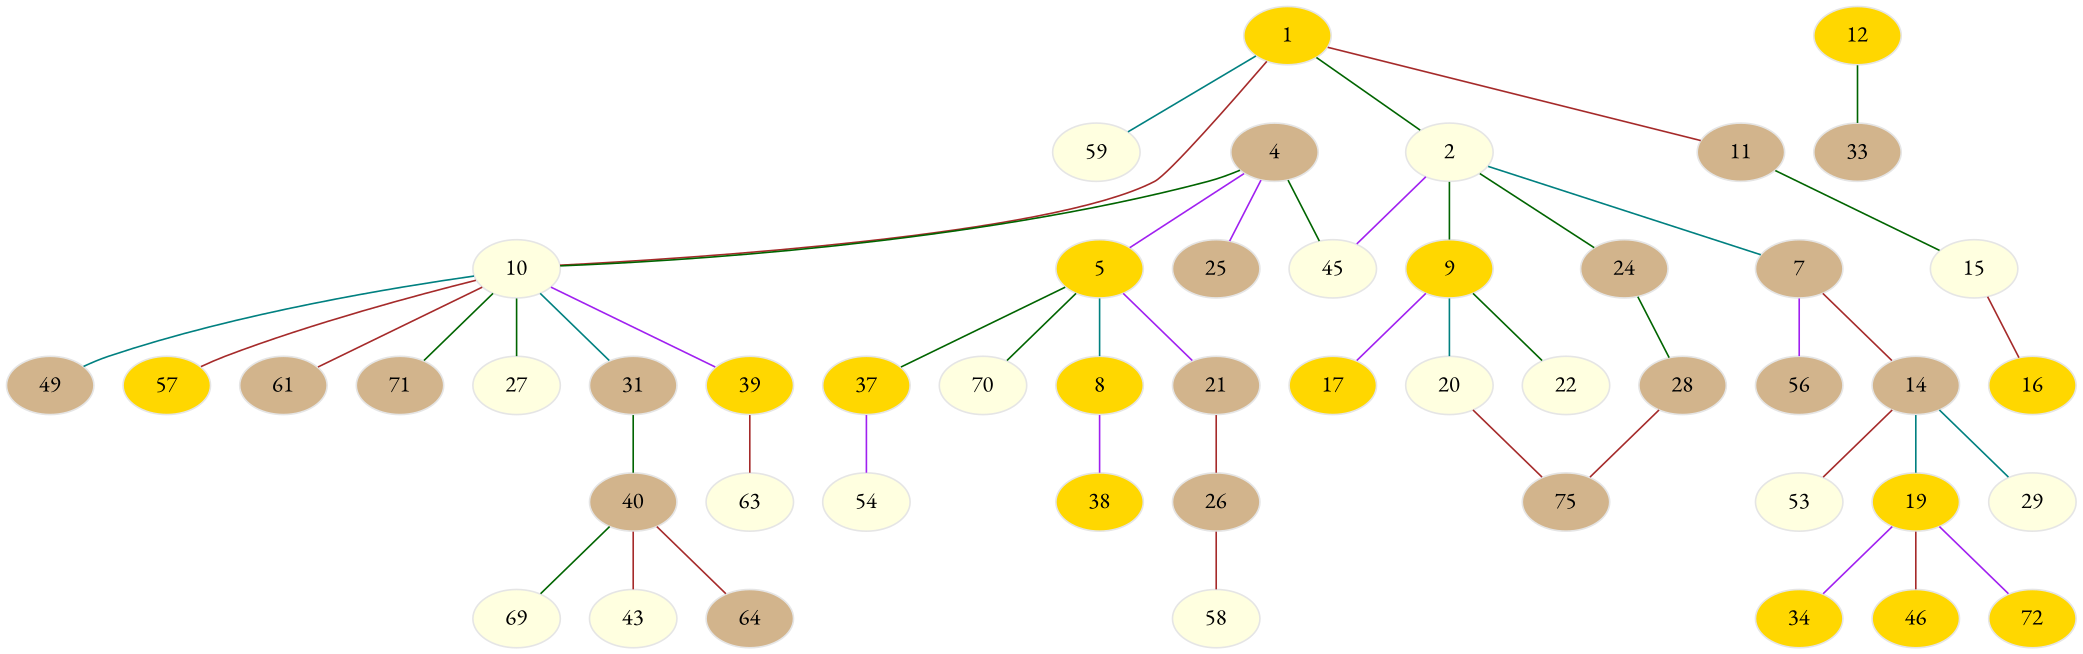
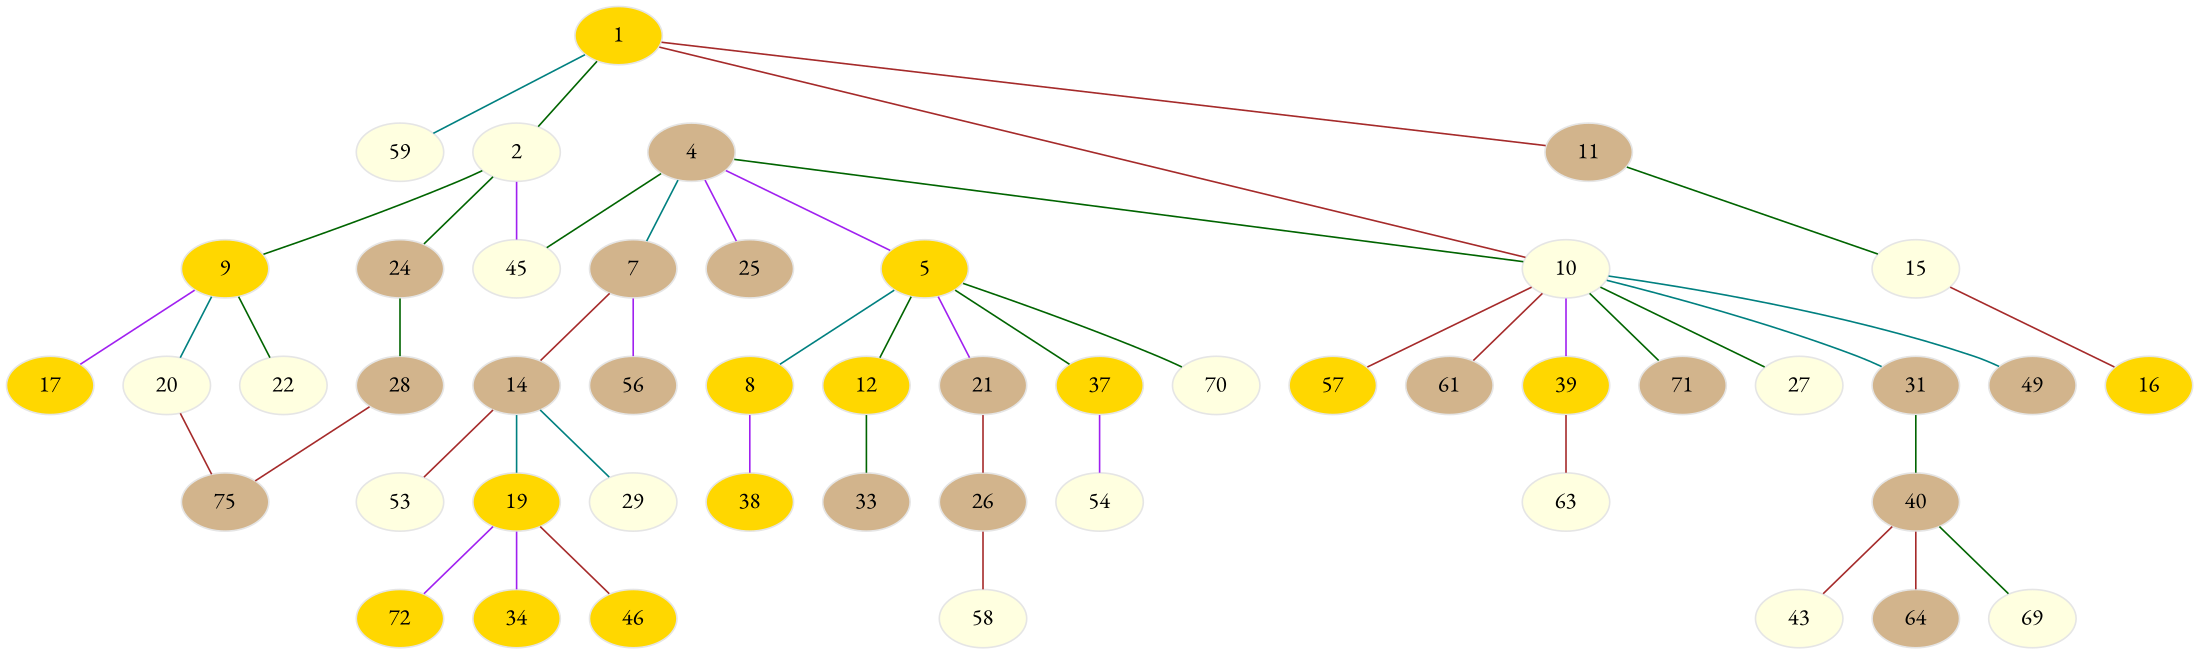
edge "2" -- "7": now "4" -- "7"
edge "5" -- "12": added
